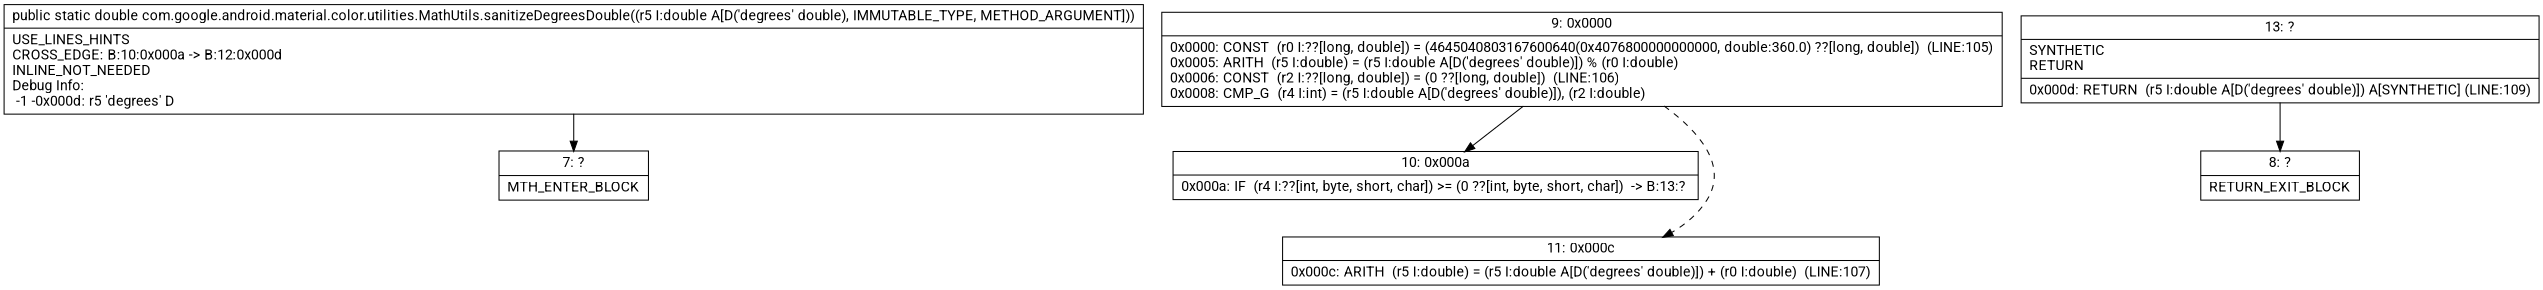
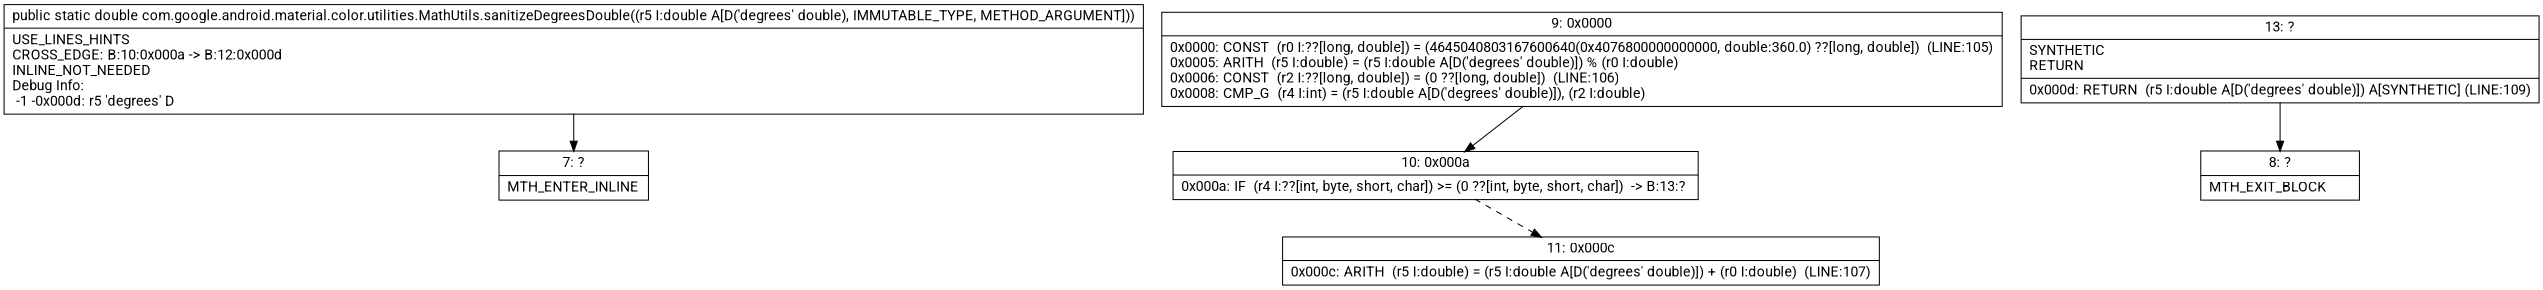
edge "9: 0x0000" -> "11: 0x000c": now "10: 0x000a" -> "11: 0x000c"
node "7: ?": text "MTH_ENTER_BLOCK" -> "MTH_ENTER_INLINE"
node "8: ?": text "RETURN_EXIT_BLOCK" -> "MTH_EXIT_BLOCK"
